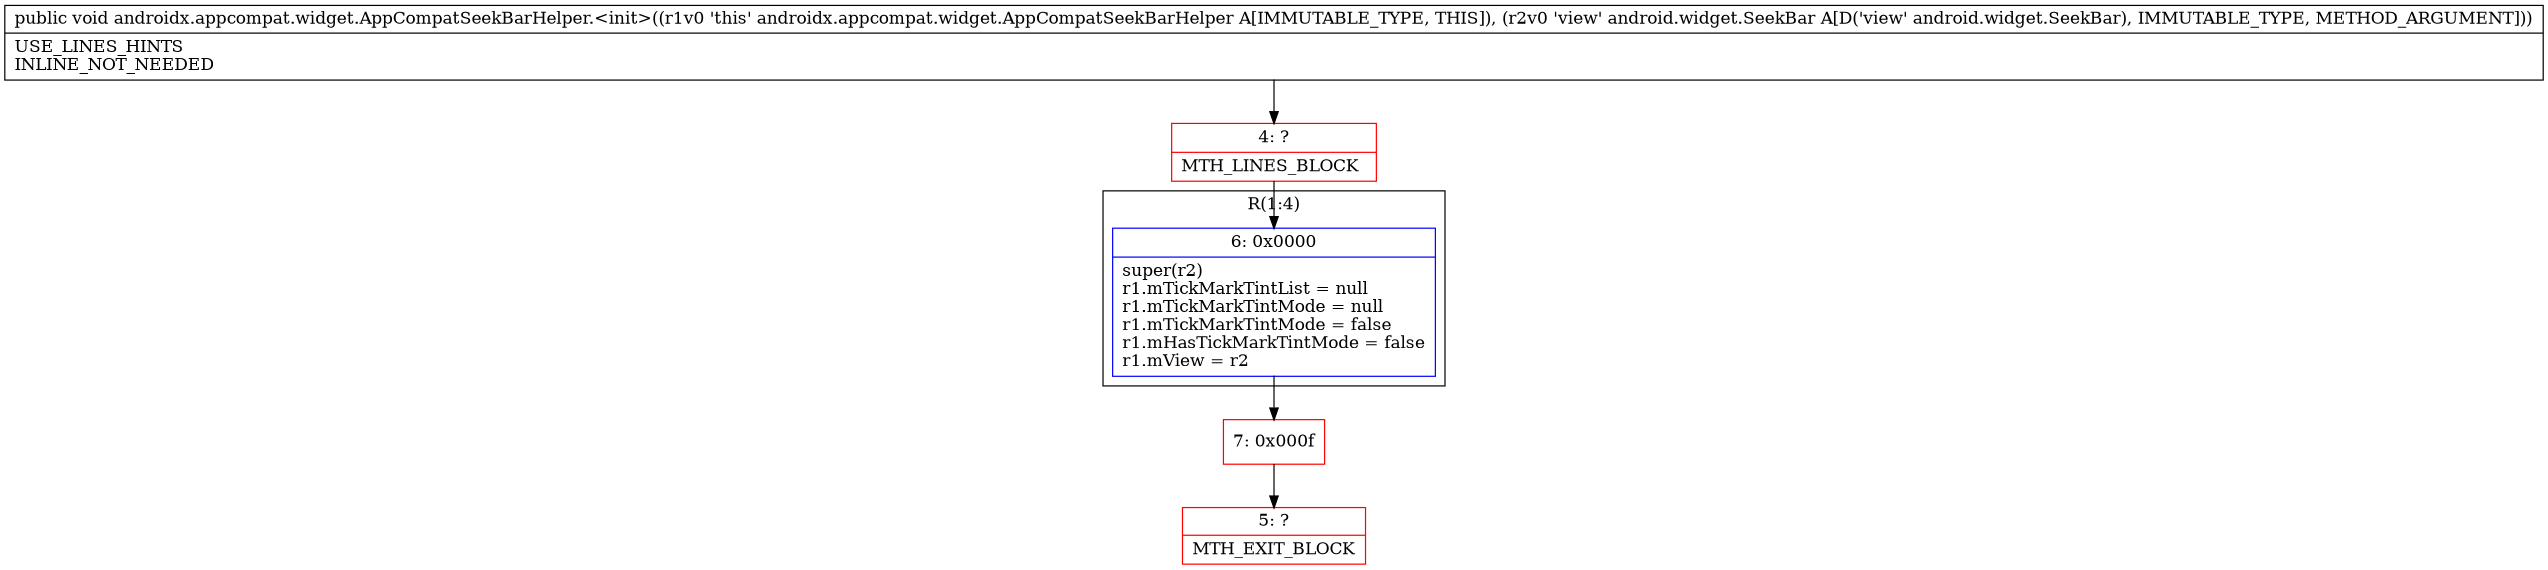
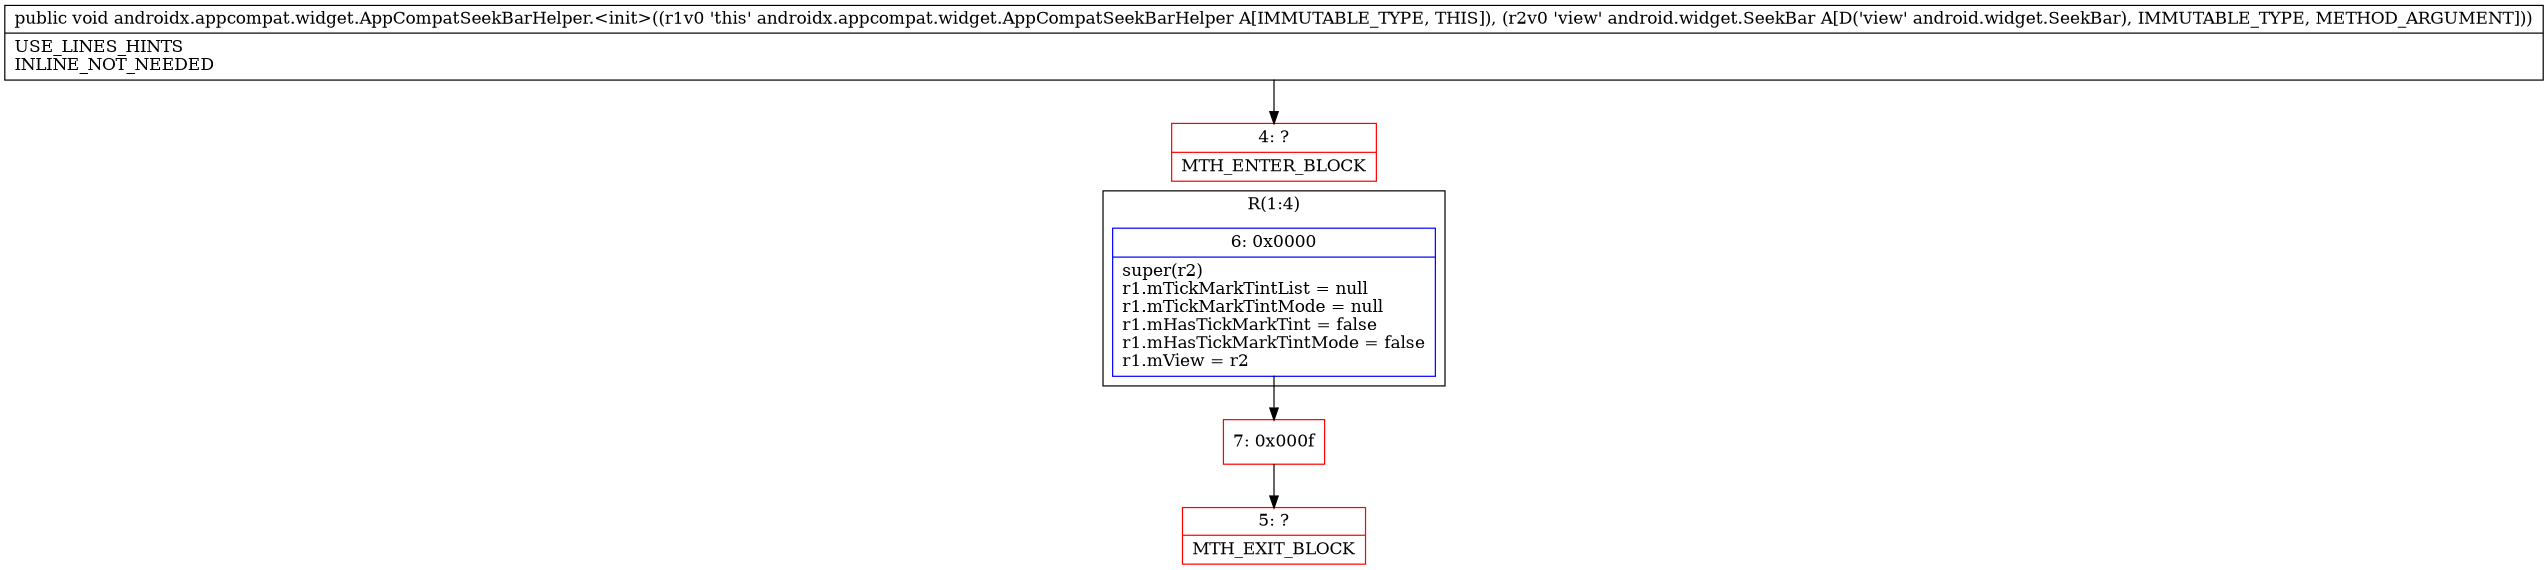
node "4: ?": text "MTH_LINES_BLOCK" -> "MTH_ENTER_BLOCK"
edge "4: ?" -> "6: 0x0000": removed
node "6: 0x0000": text "r1.mTickMarkTintMode = false" -> "r1.mHasTickMarkTint = false"
